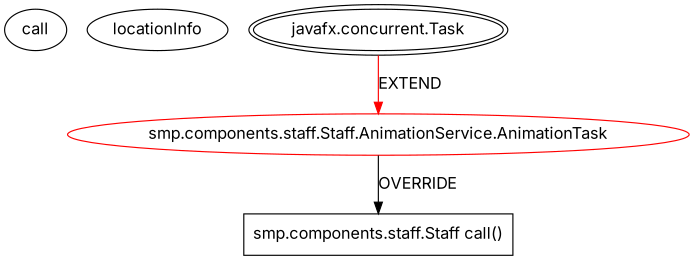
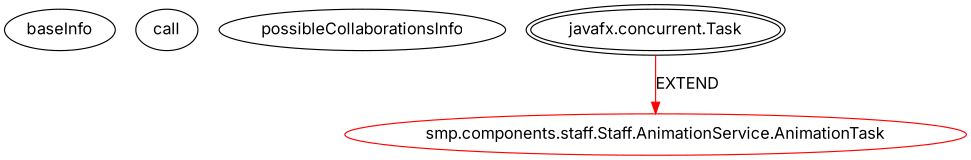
node "baseInfo": added
node "locationInfo": removed
node "possibleCollaborationsInfo": added
node "smp.components.staff.Staff call()": removed
